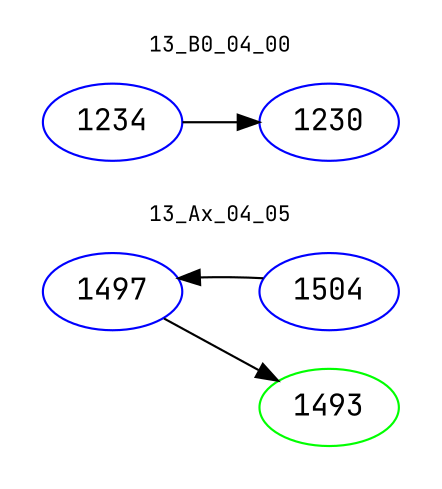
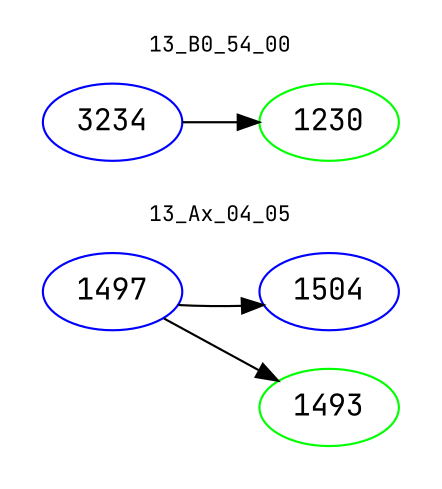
cluster "13_B0_04_00": label "13_B0_04_00" -> "13_B0_54_00"
node "1234": label "1234" -> "3234"
node "1230": color blue -> green
edge "1504" -> "1497": reversed
